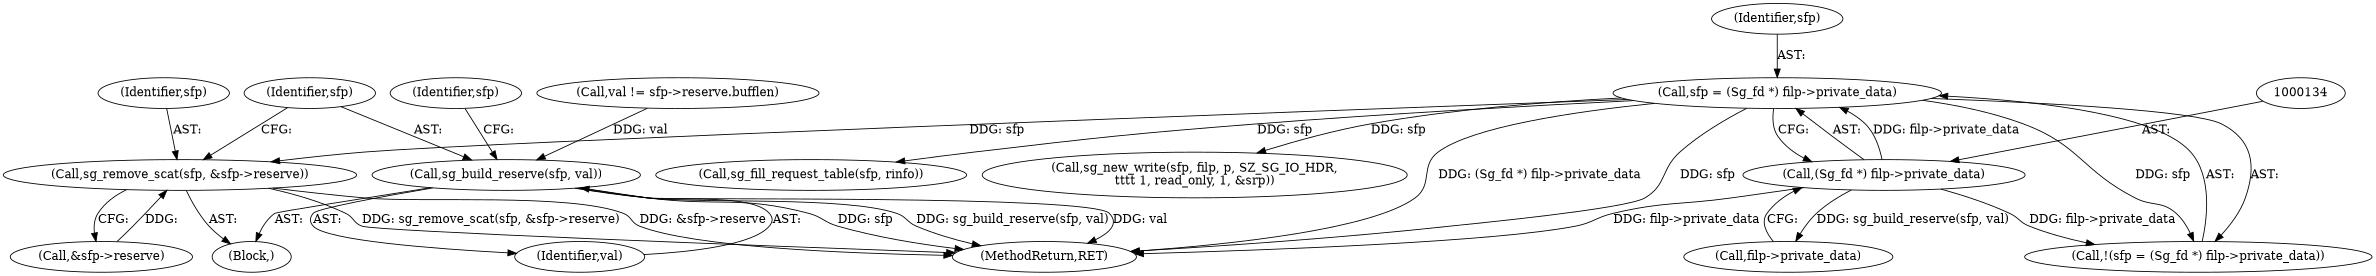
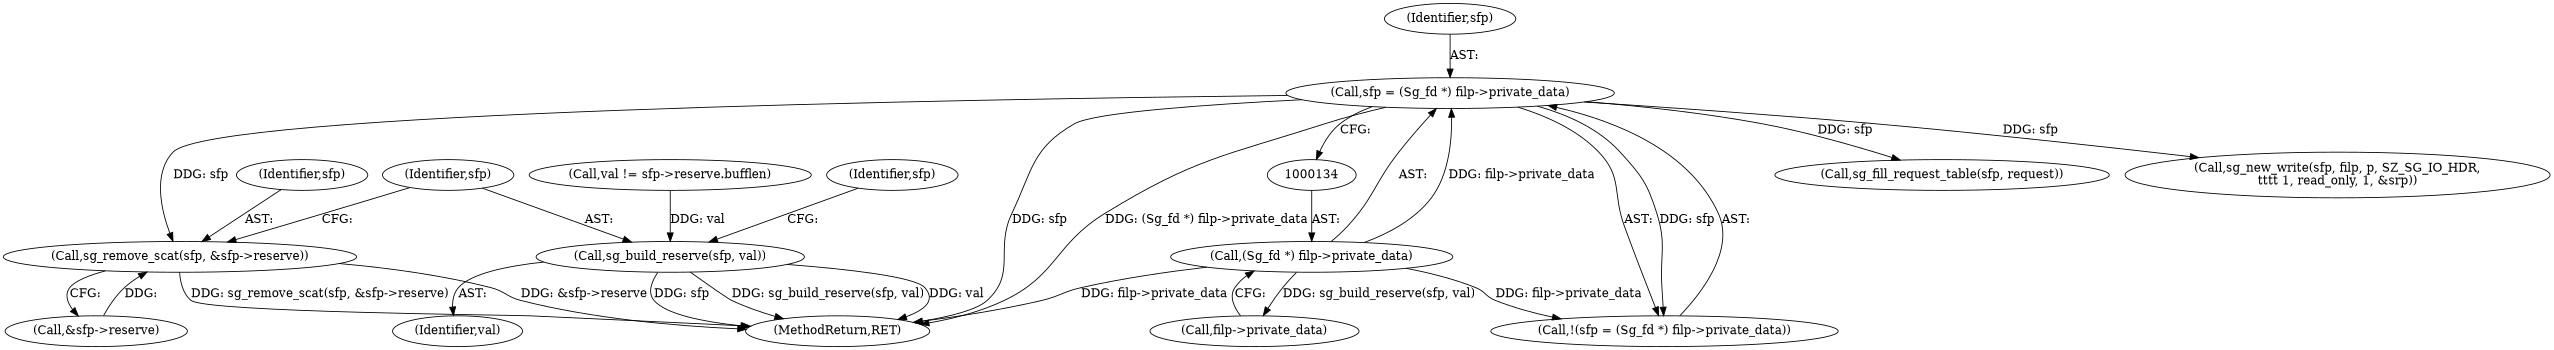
edge "(Call,sfp = (Sg_fd *) filp->private_data)" -> "(Call,(Sg_fd *) filp->private_data)": now "(Call,sfp = (Sg_fd *) filp->private_data)" -> "1000134"
node "(Call,sg_fill_request_table(sfp, rinfo))": label "(Call,sg_fill_request_table(sfp, rinfo))" -> "(Call,sg_fill_request_table(sfp, request))"
edge "(Identifier,val)" -> "(Call,sg_build_reserve(sfp, val))": removed, label "AST:"
node "(Block,)": removed
